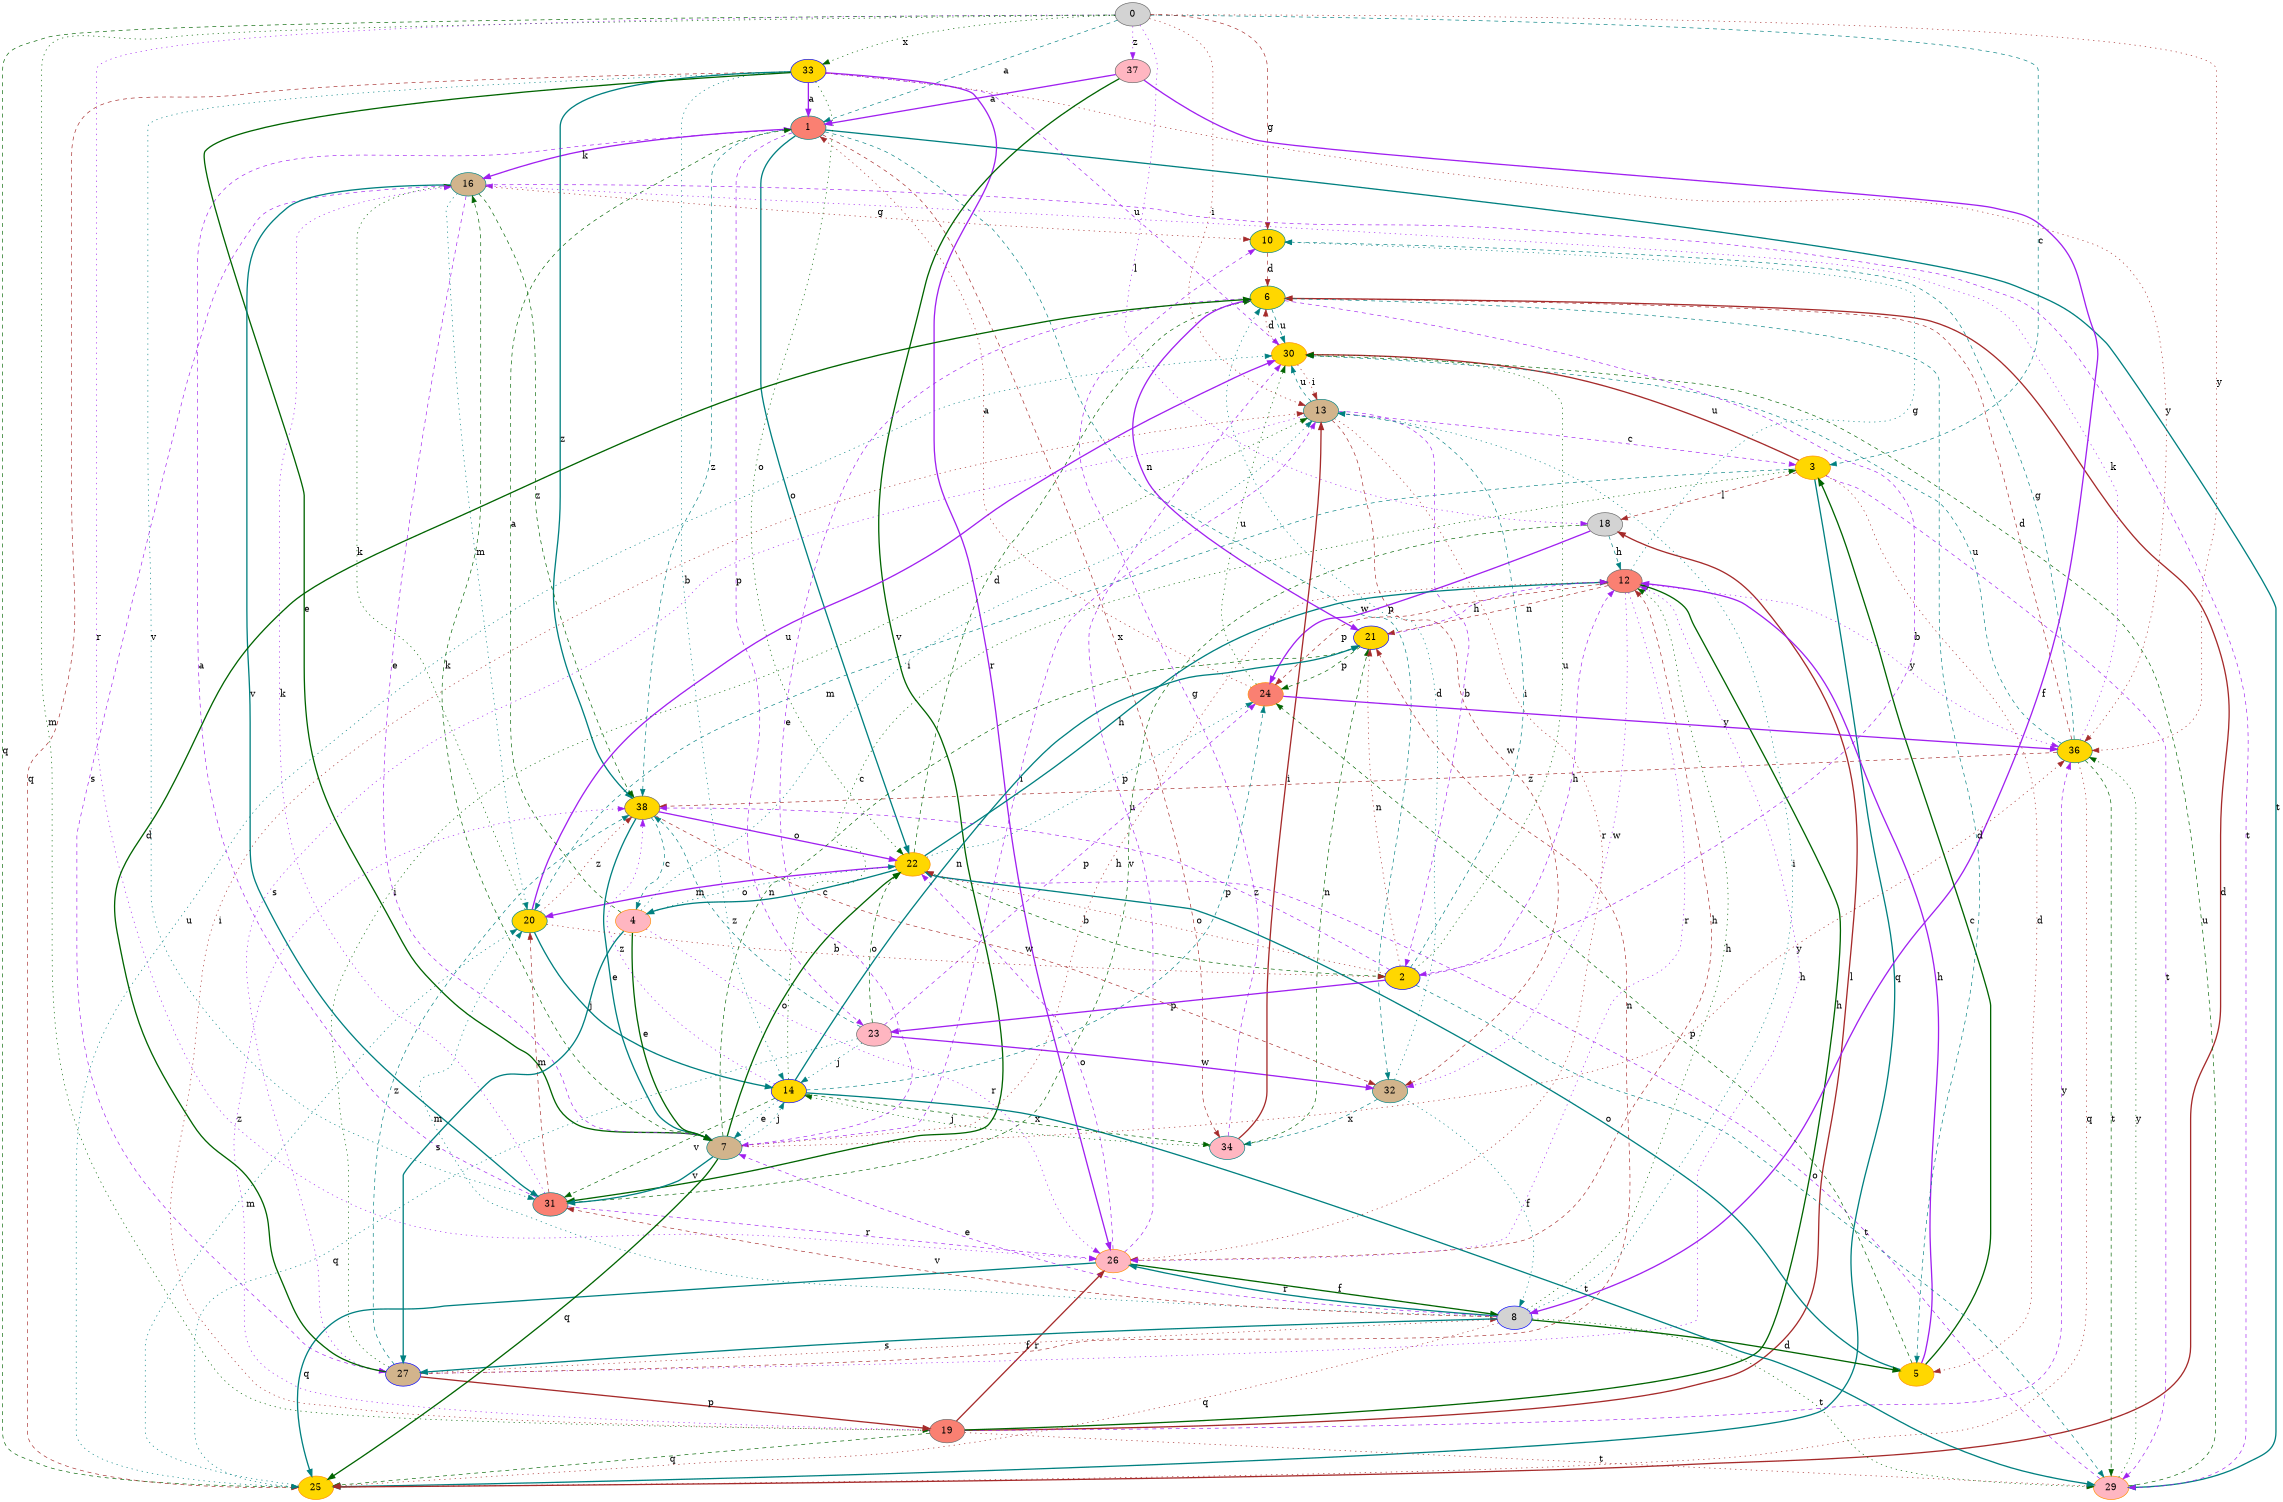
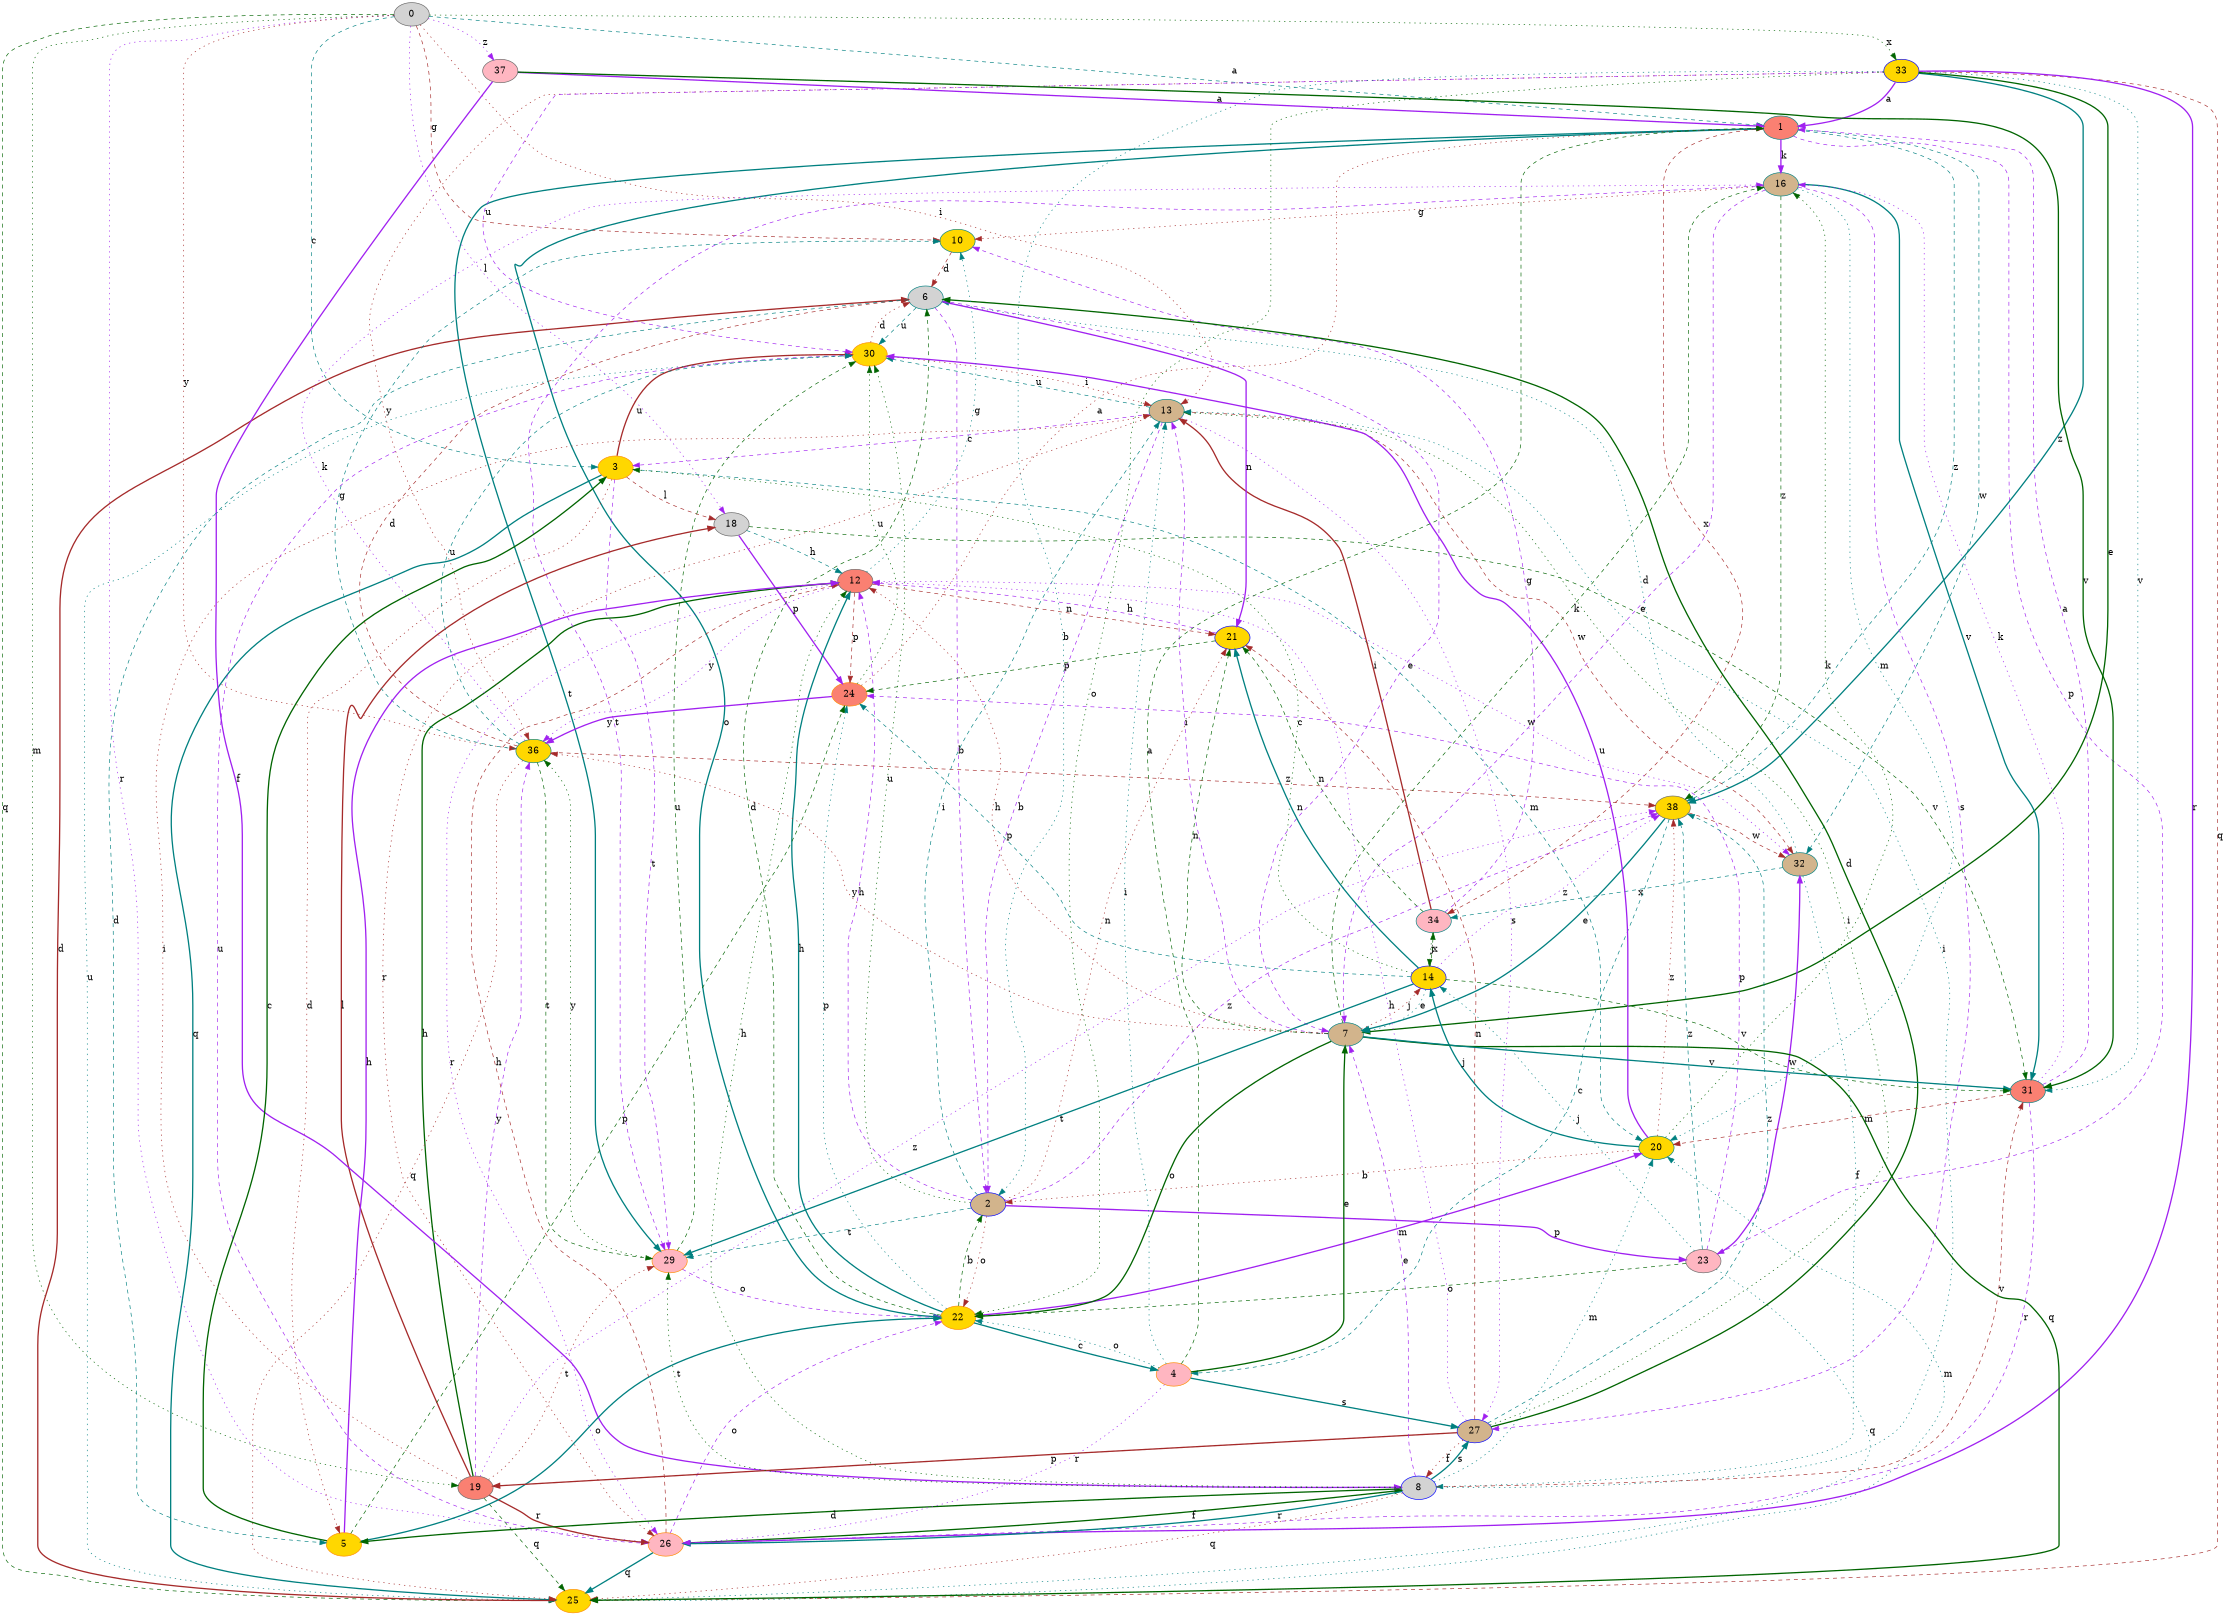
node "6": fillcolor gold -> lightgrey
edge "33" -> "14": now "33" -> "2"
edge "38" -> "22": removed, label "o"
node "2": fillcolor gold -> tan
edge "7" -> "14": color teal -> brown
